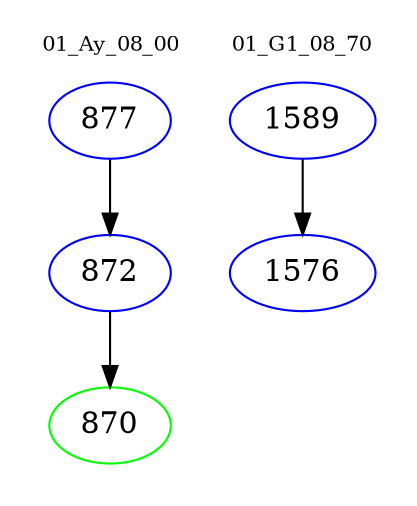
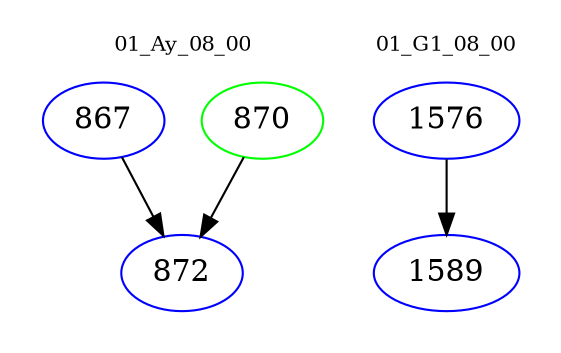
cluster "01_G1_08_70": label "01_G1_08_70" -> "01_G1_08_00"
node "877": label "877" -> "867"
edge "1589" -> "1576": reversed
edge "872" -> "870": reversed
